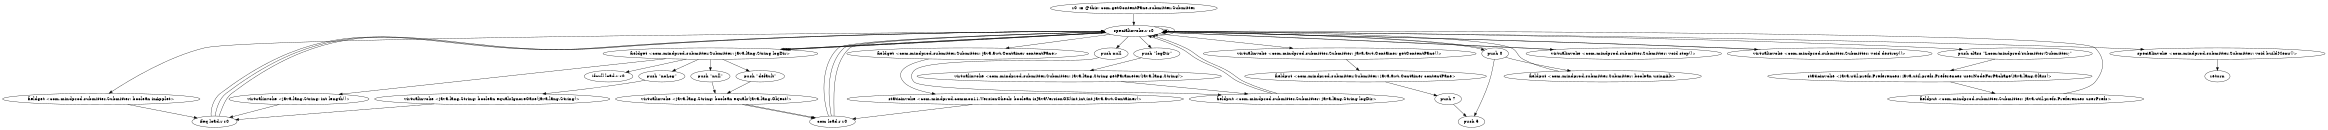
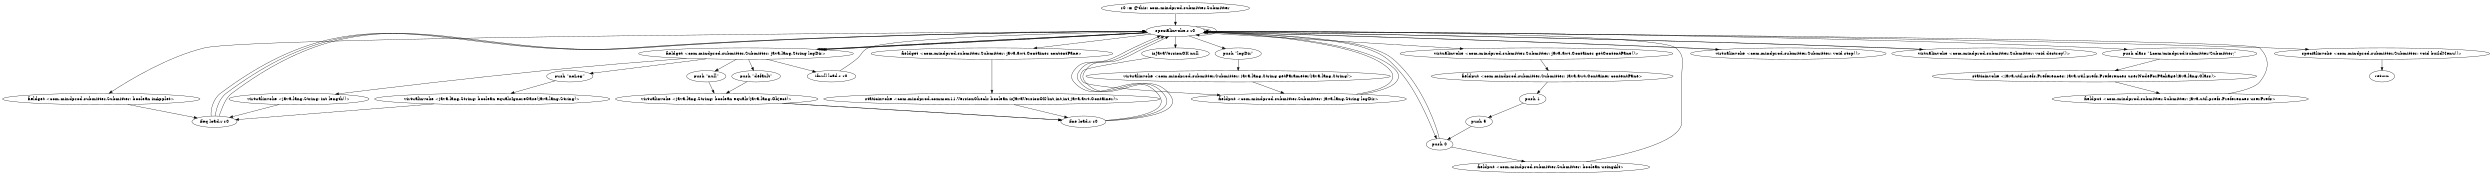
node "r0 := @this: com.getContentPane.submitter.Submitter": label "r0 := @this: com.getContentPane.submitter.Submitter" -> "r0 := @this: com.mindprod.submitter.Submitter"
edge "ifnull load.r r0" -> "specialinvoke.r r0": added
node "push null": label "push null" -> "isJavaVersionOK null"
edge "push 0" -> "push 5": reversed
node "push 7": label "push 7" -> "push 1"
node "com load.r r0": label "com load.r r0" -> "ifne load.r r0"
